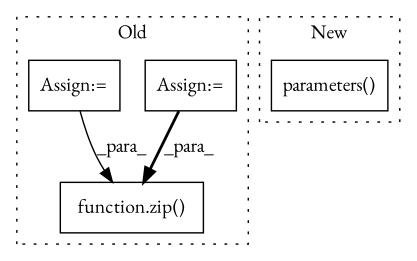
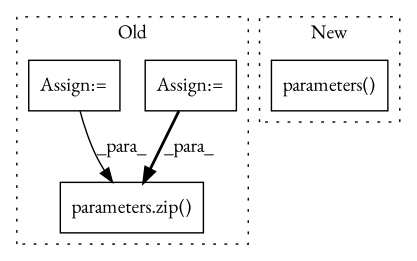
node "function.zip()": label "function.zip()" -> "parameters.zip()"
